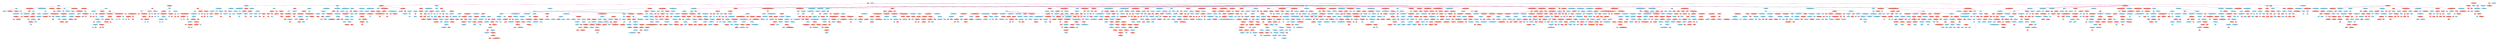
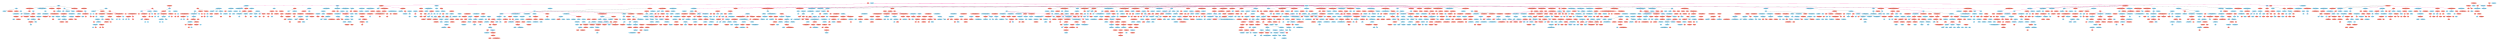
node "whitelistedParticipantsLength": fillcolor skyblue -> salmon
